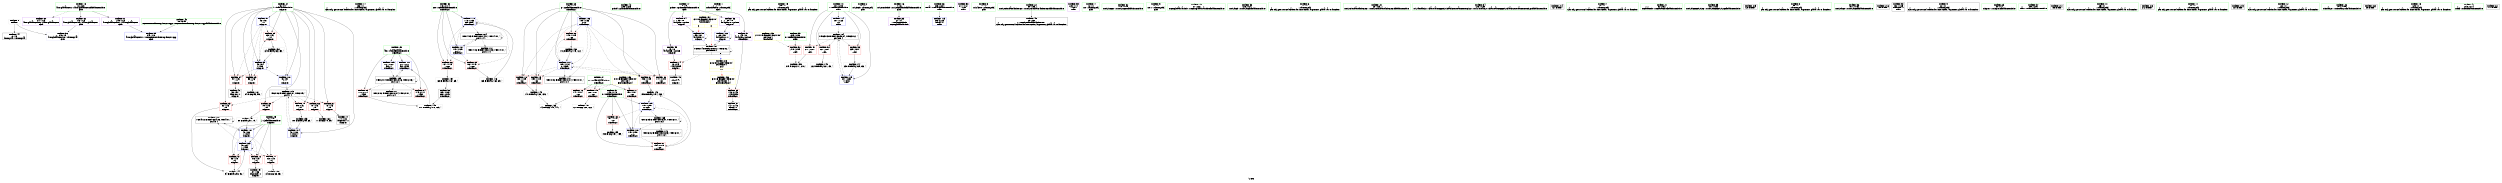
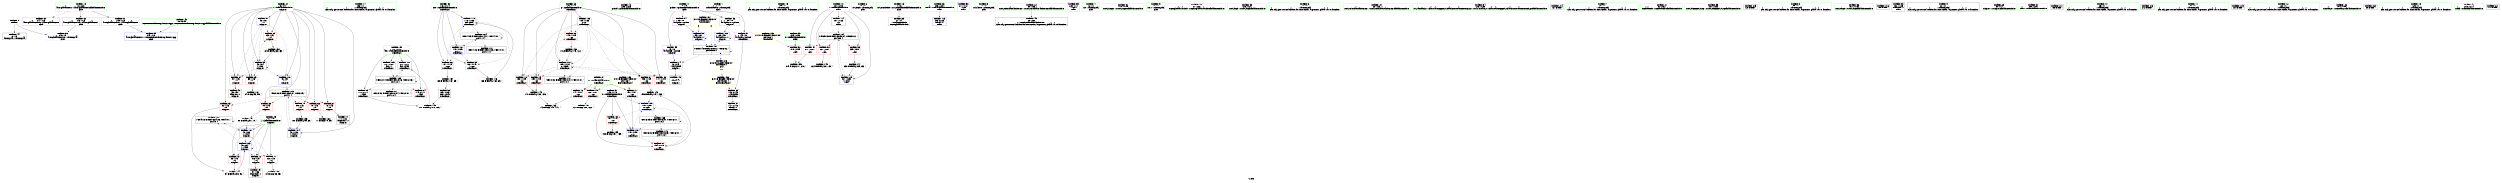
node "NodeID: 98": text "_Z3cout" -> "_Z3prev"
